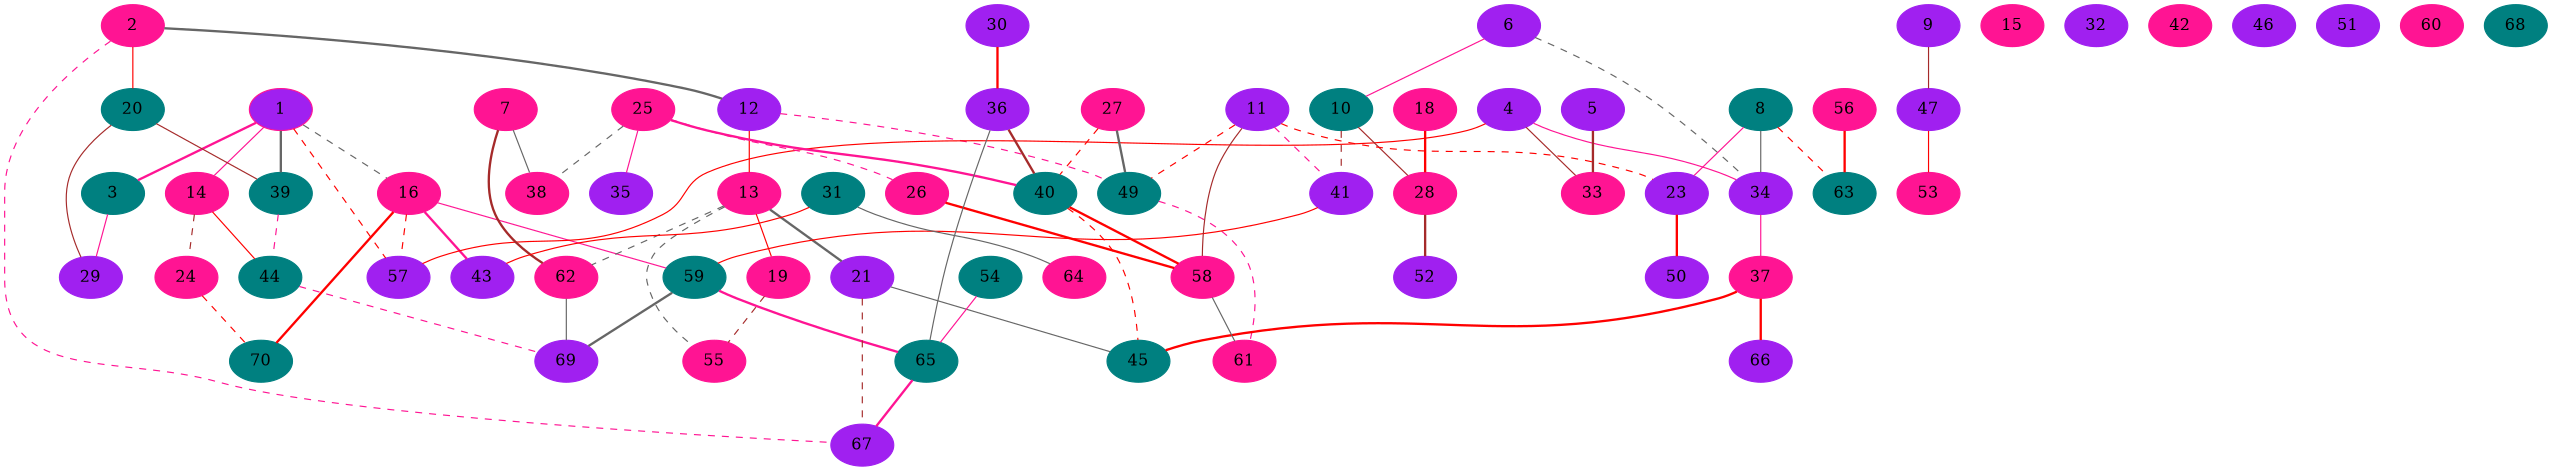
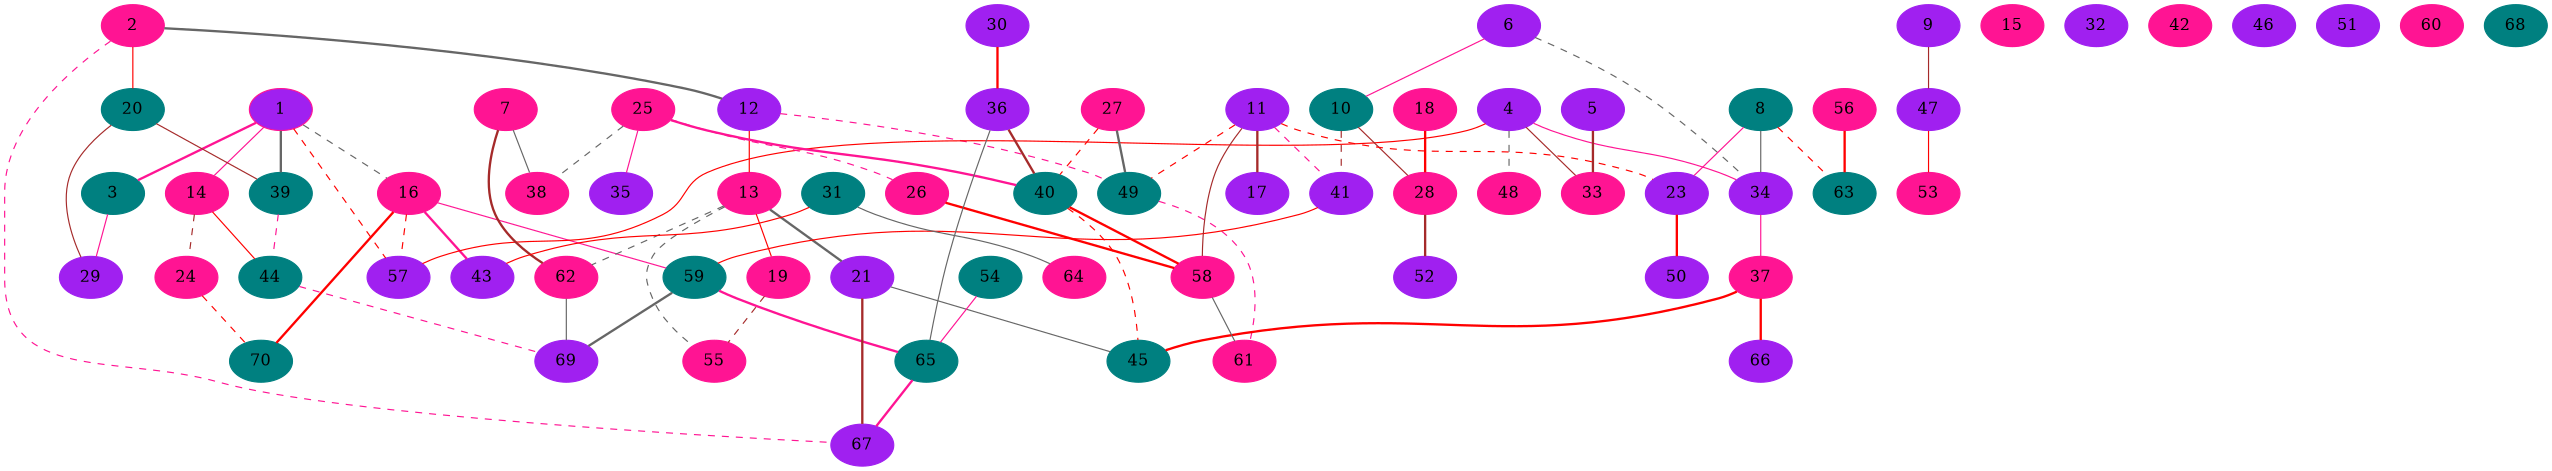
node "17": added
node "48": added
edge "21" -- "67": style dashed -> bold
